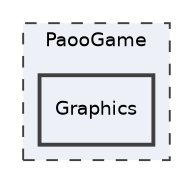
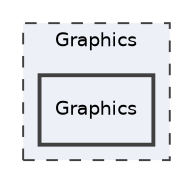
cluster "PaooGame": label "PaooGame" -> "Graphics"
